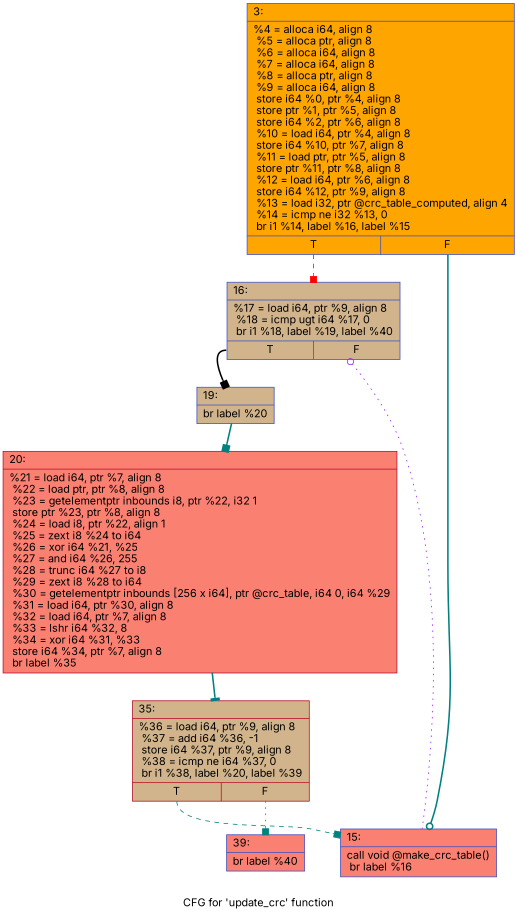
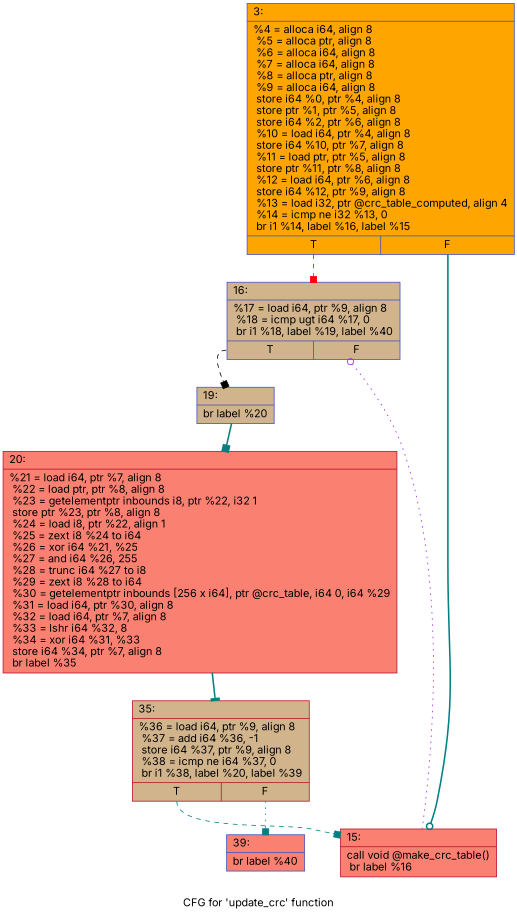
edge "16:" -> "19:": style bold -> dashed
node "15:": color #3d50c3ff -> #b70d28ff
